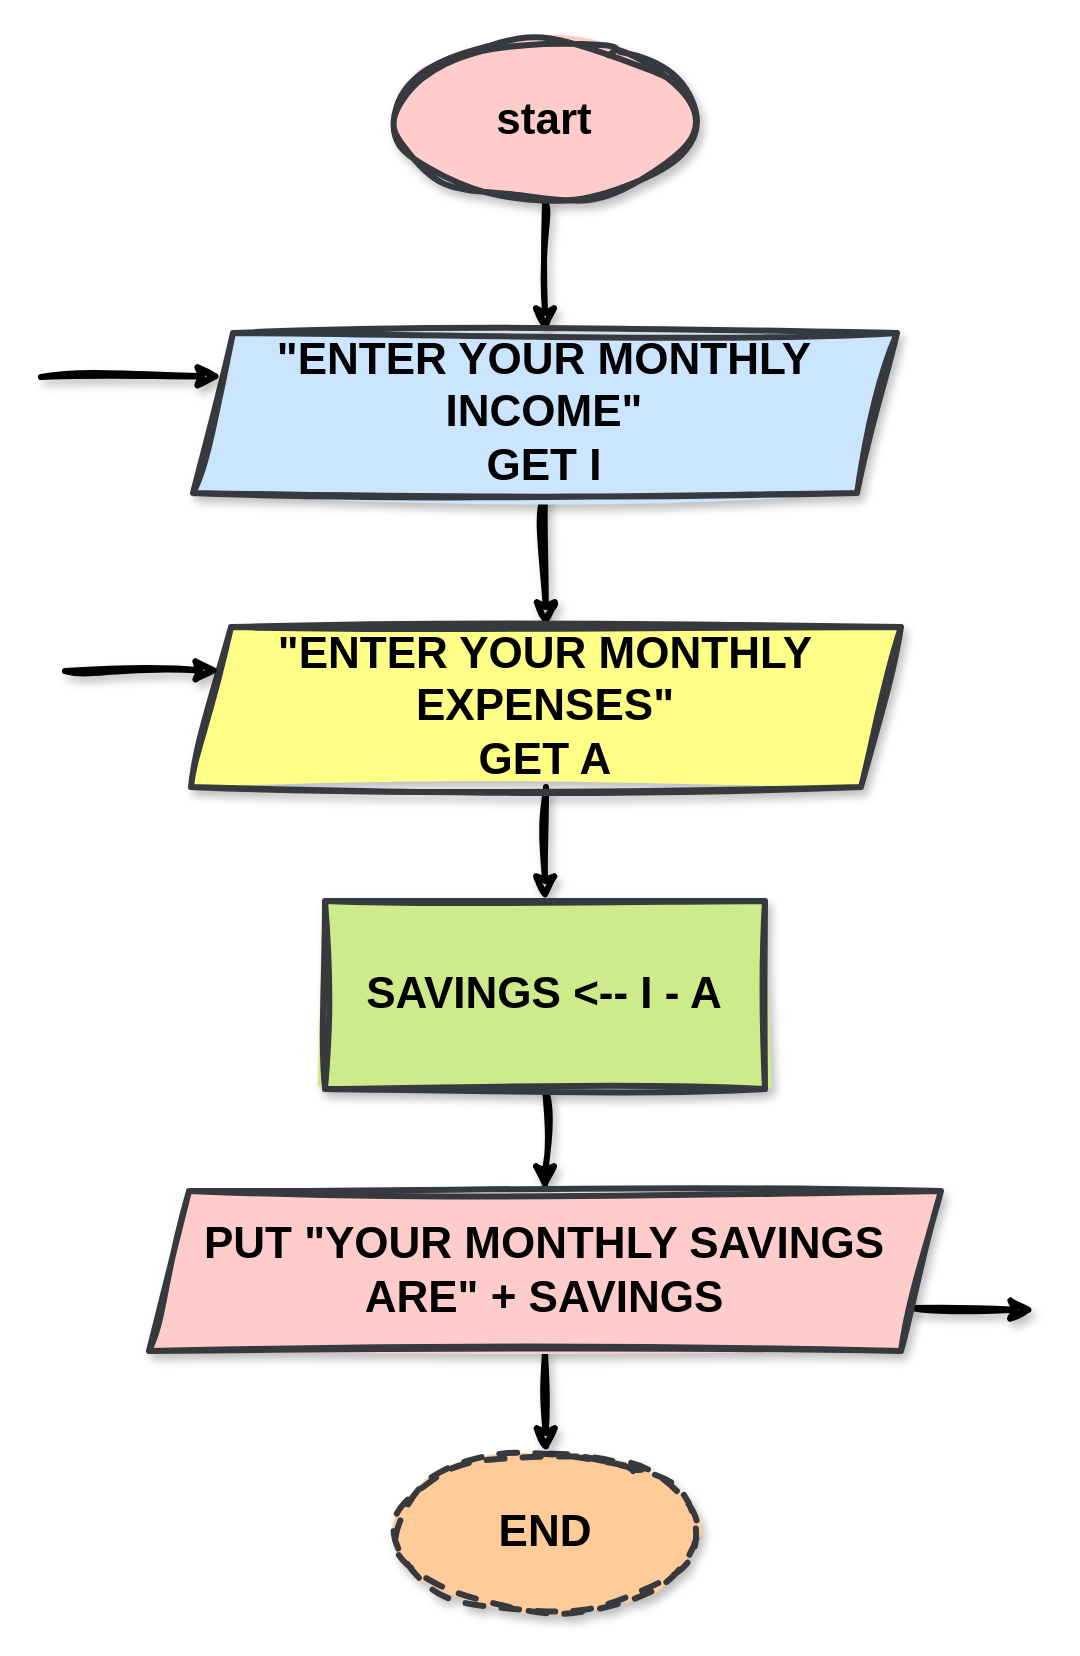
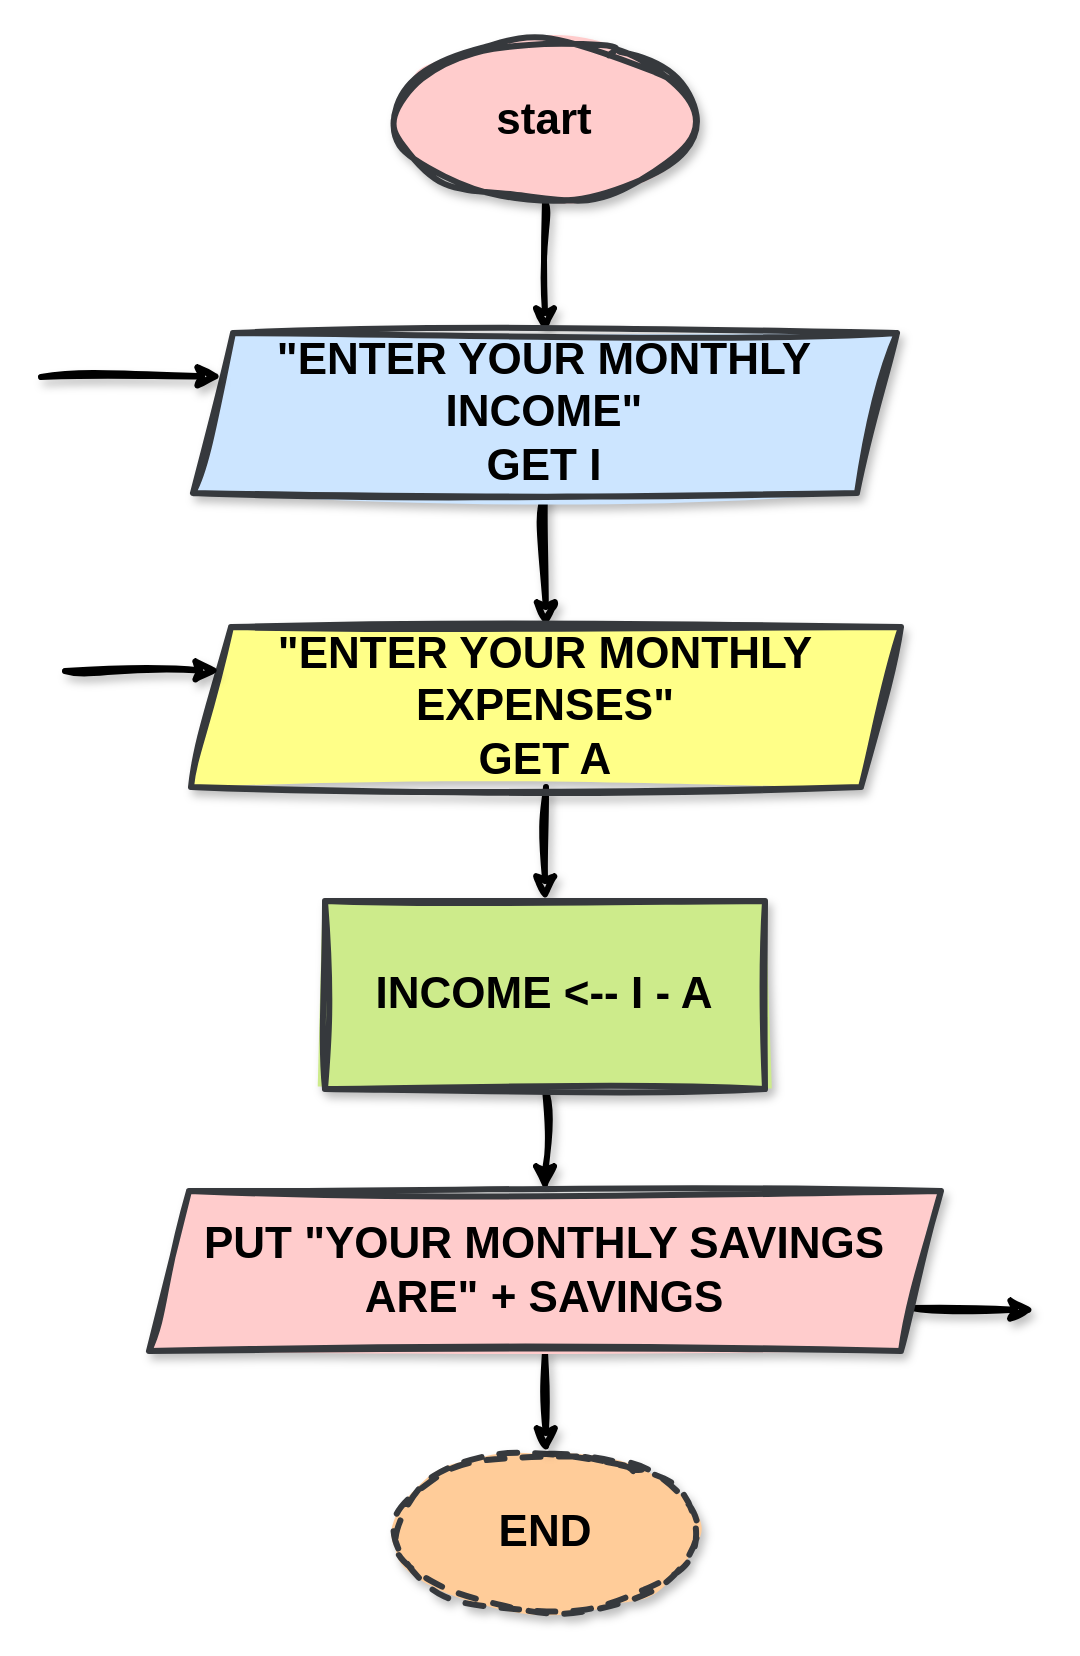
node "SAVINGS <-- I - A": label "SAVINGS <-- I - A" -> "INCOME <-- I - A"
